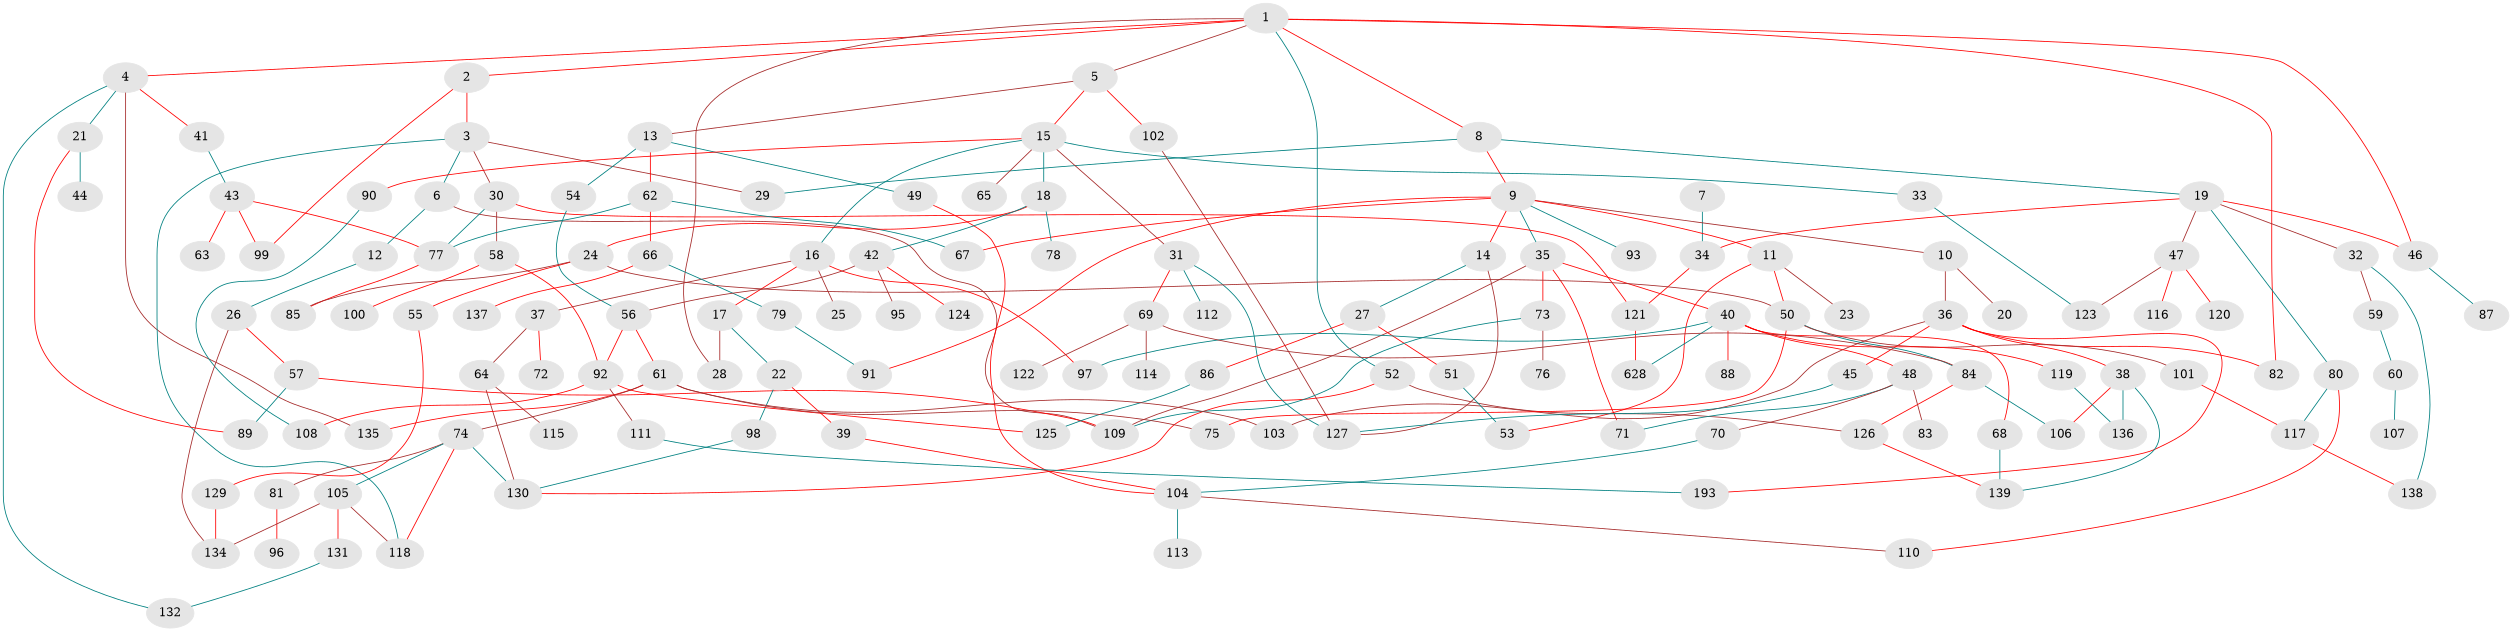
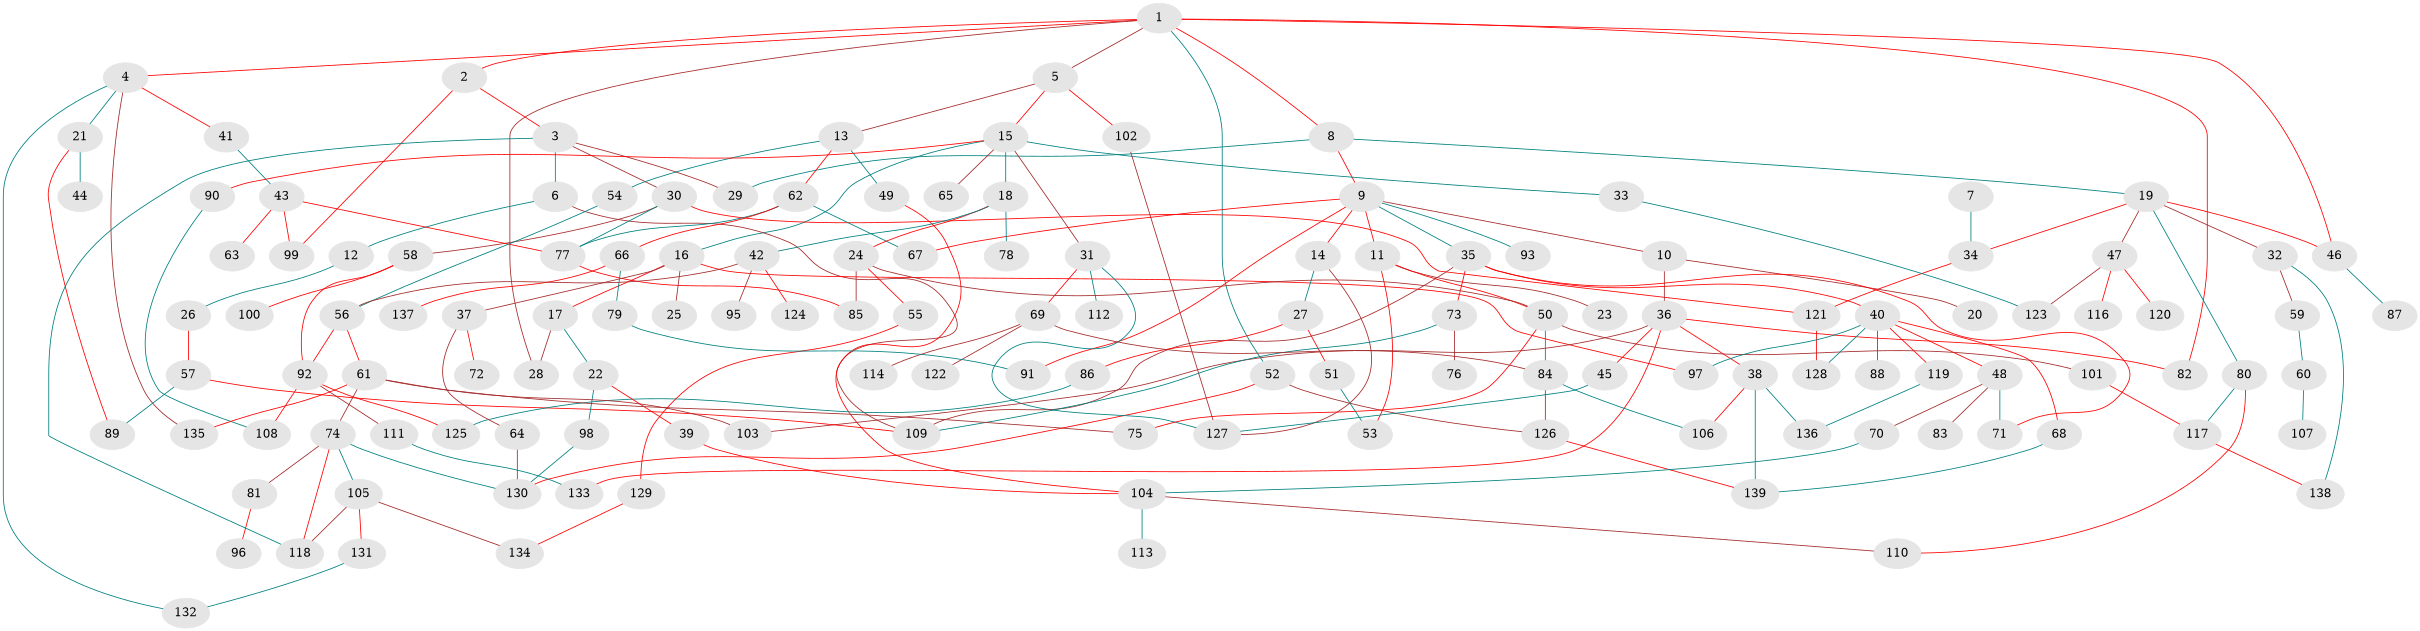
node "628": label "628" -> "128"
node "115": removed
edge "26" -- "134": removed
node "193": label "193" -> "133"
